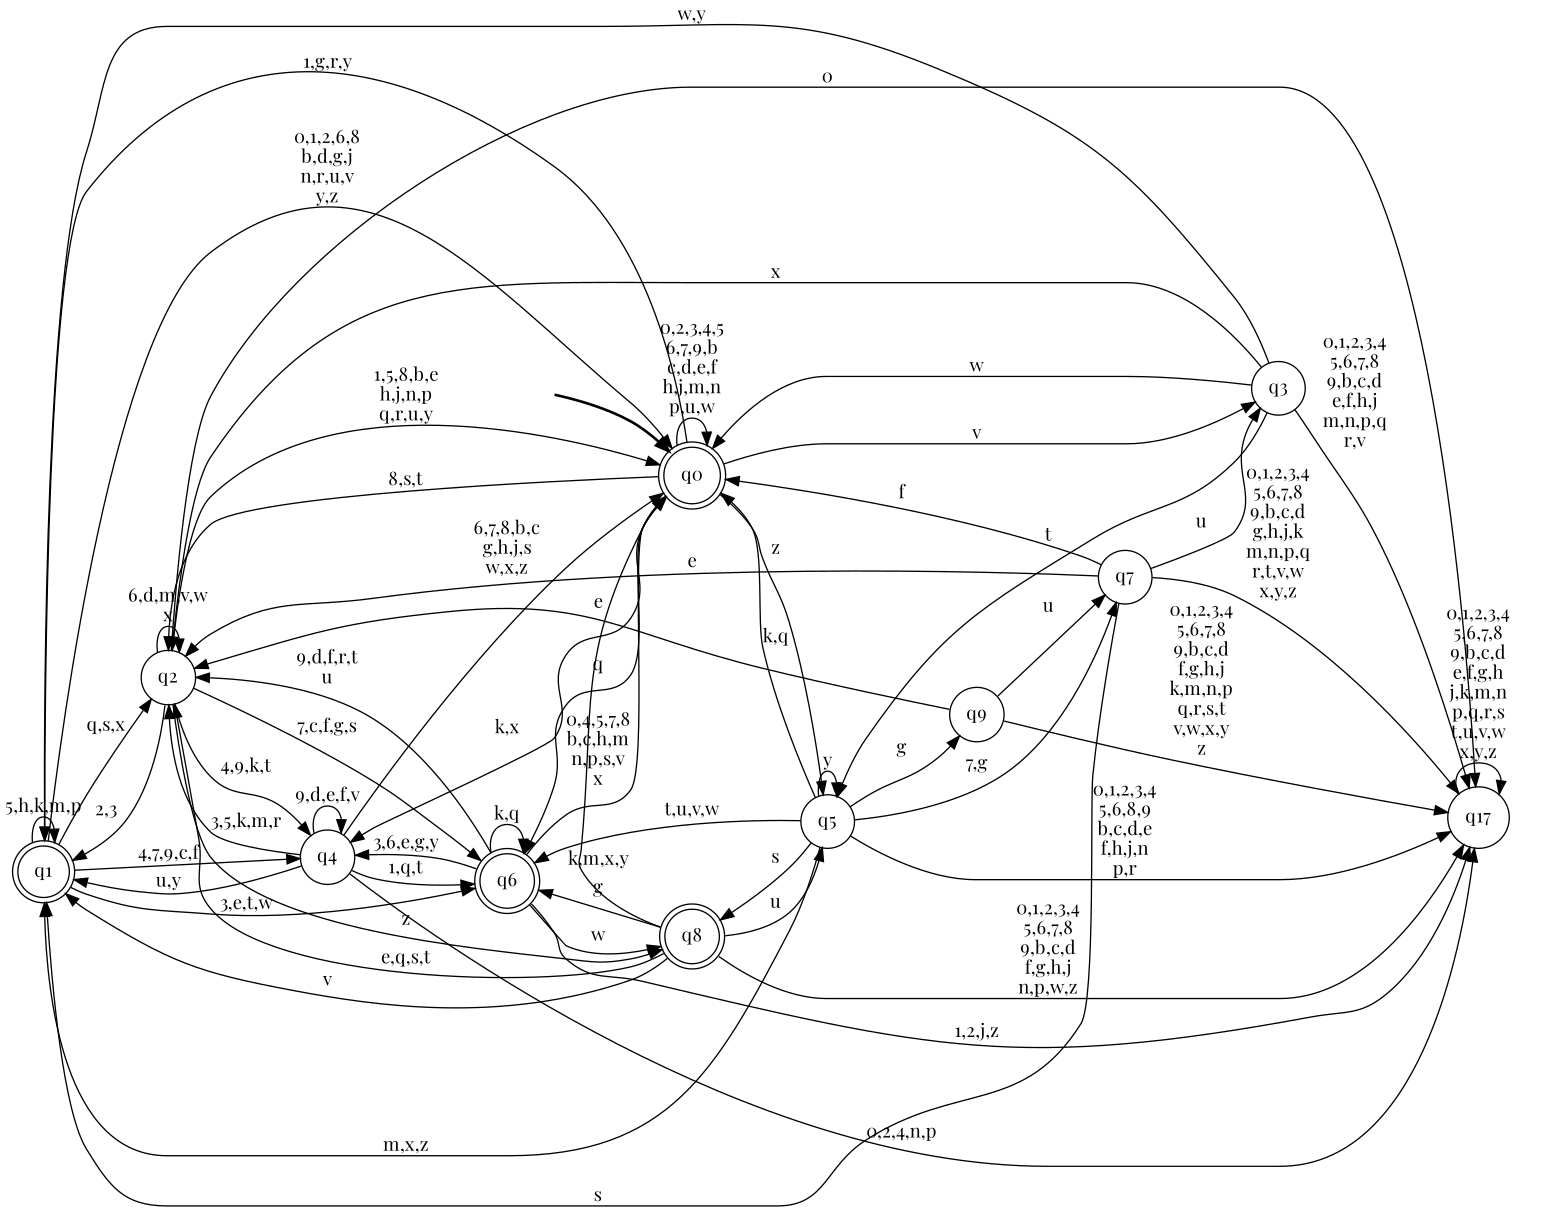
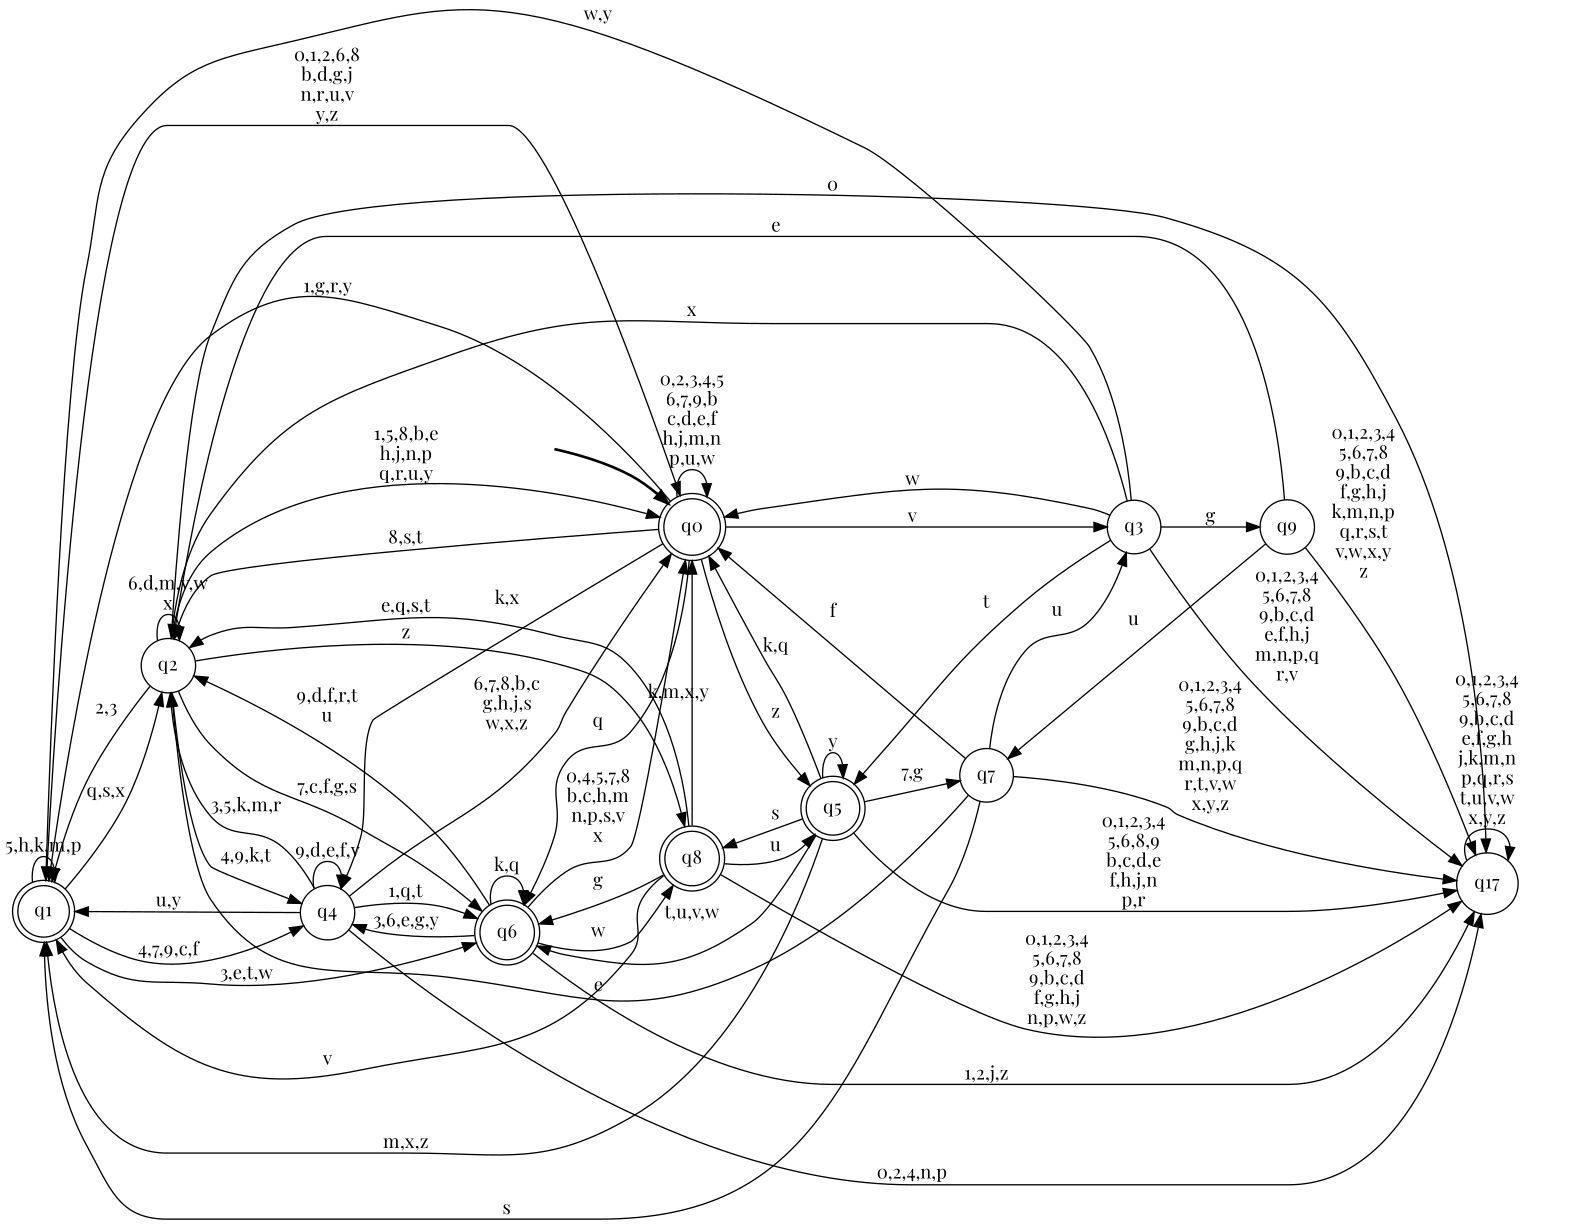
edge "q5" -> "q9": now "q3" -> "q9"
node "q5": shape circle -> doublecircle
